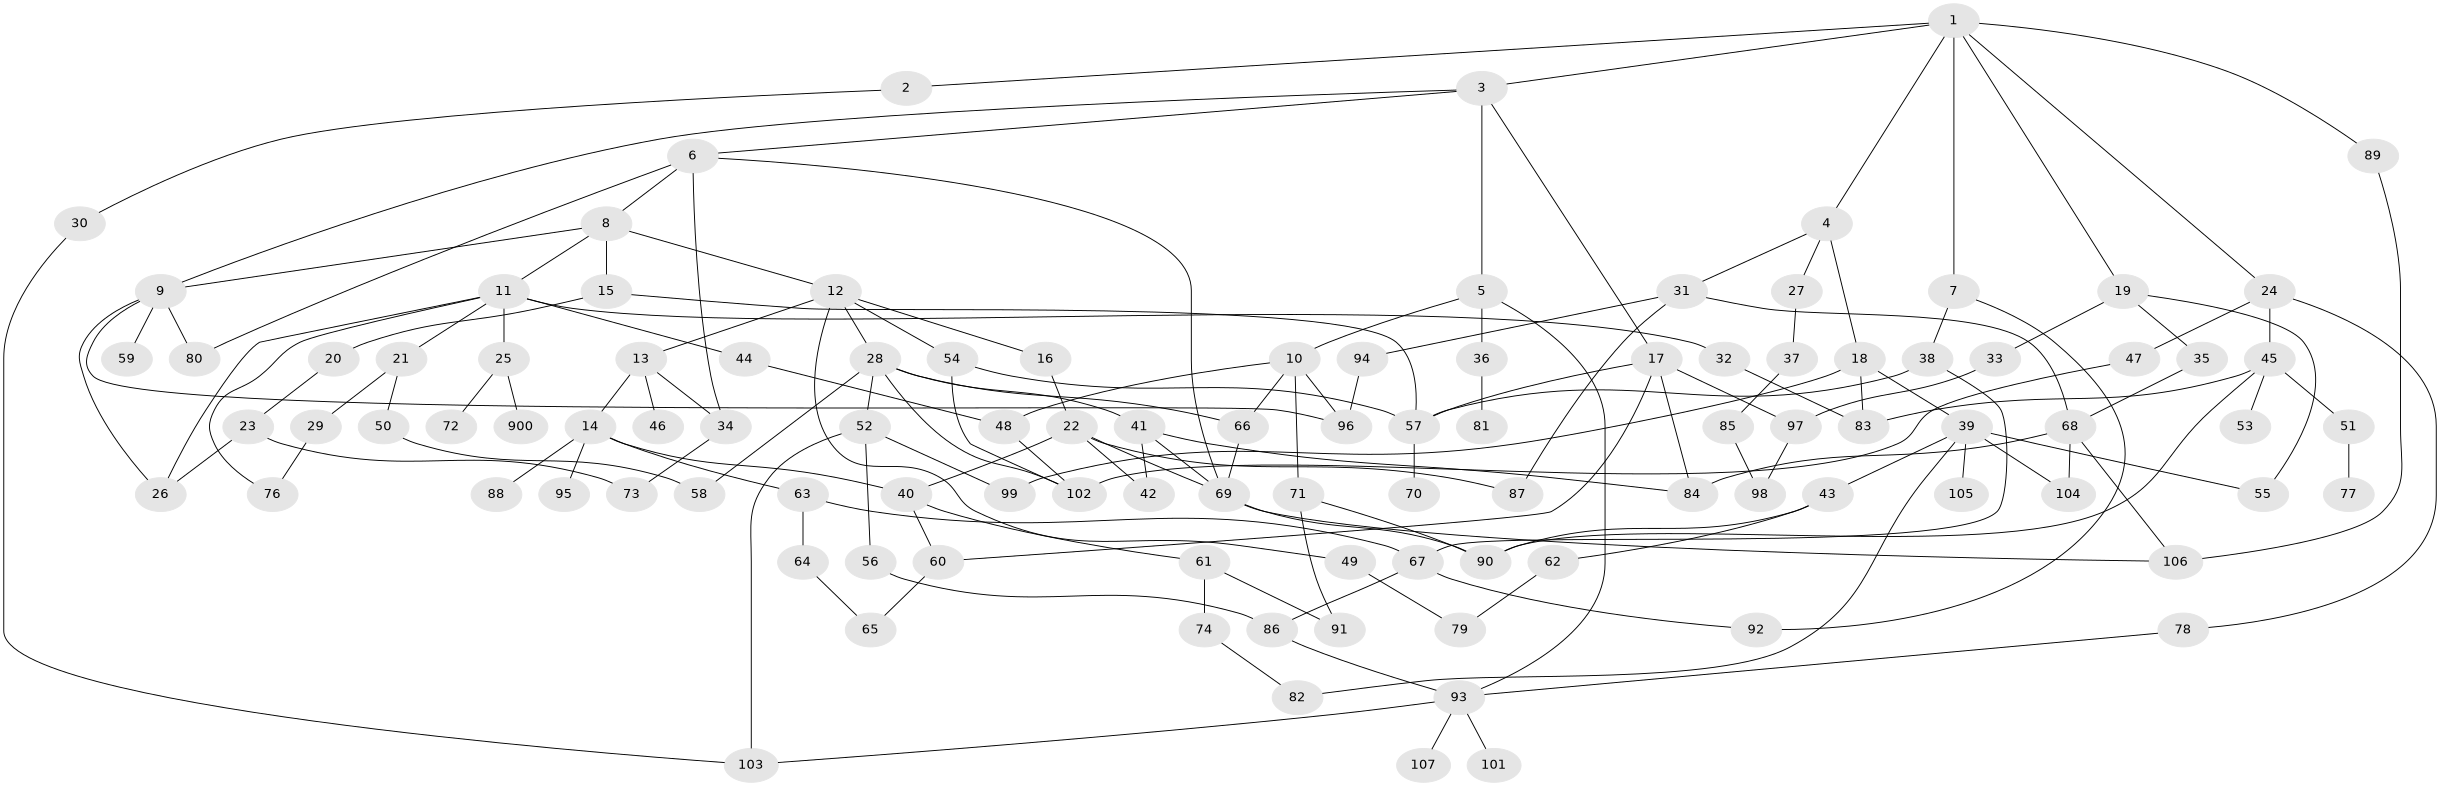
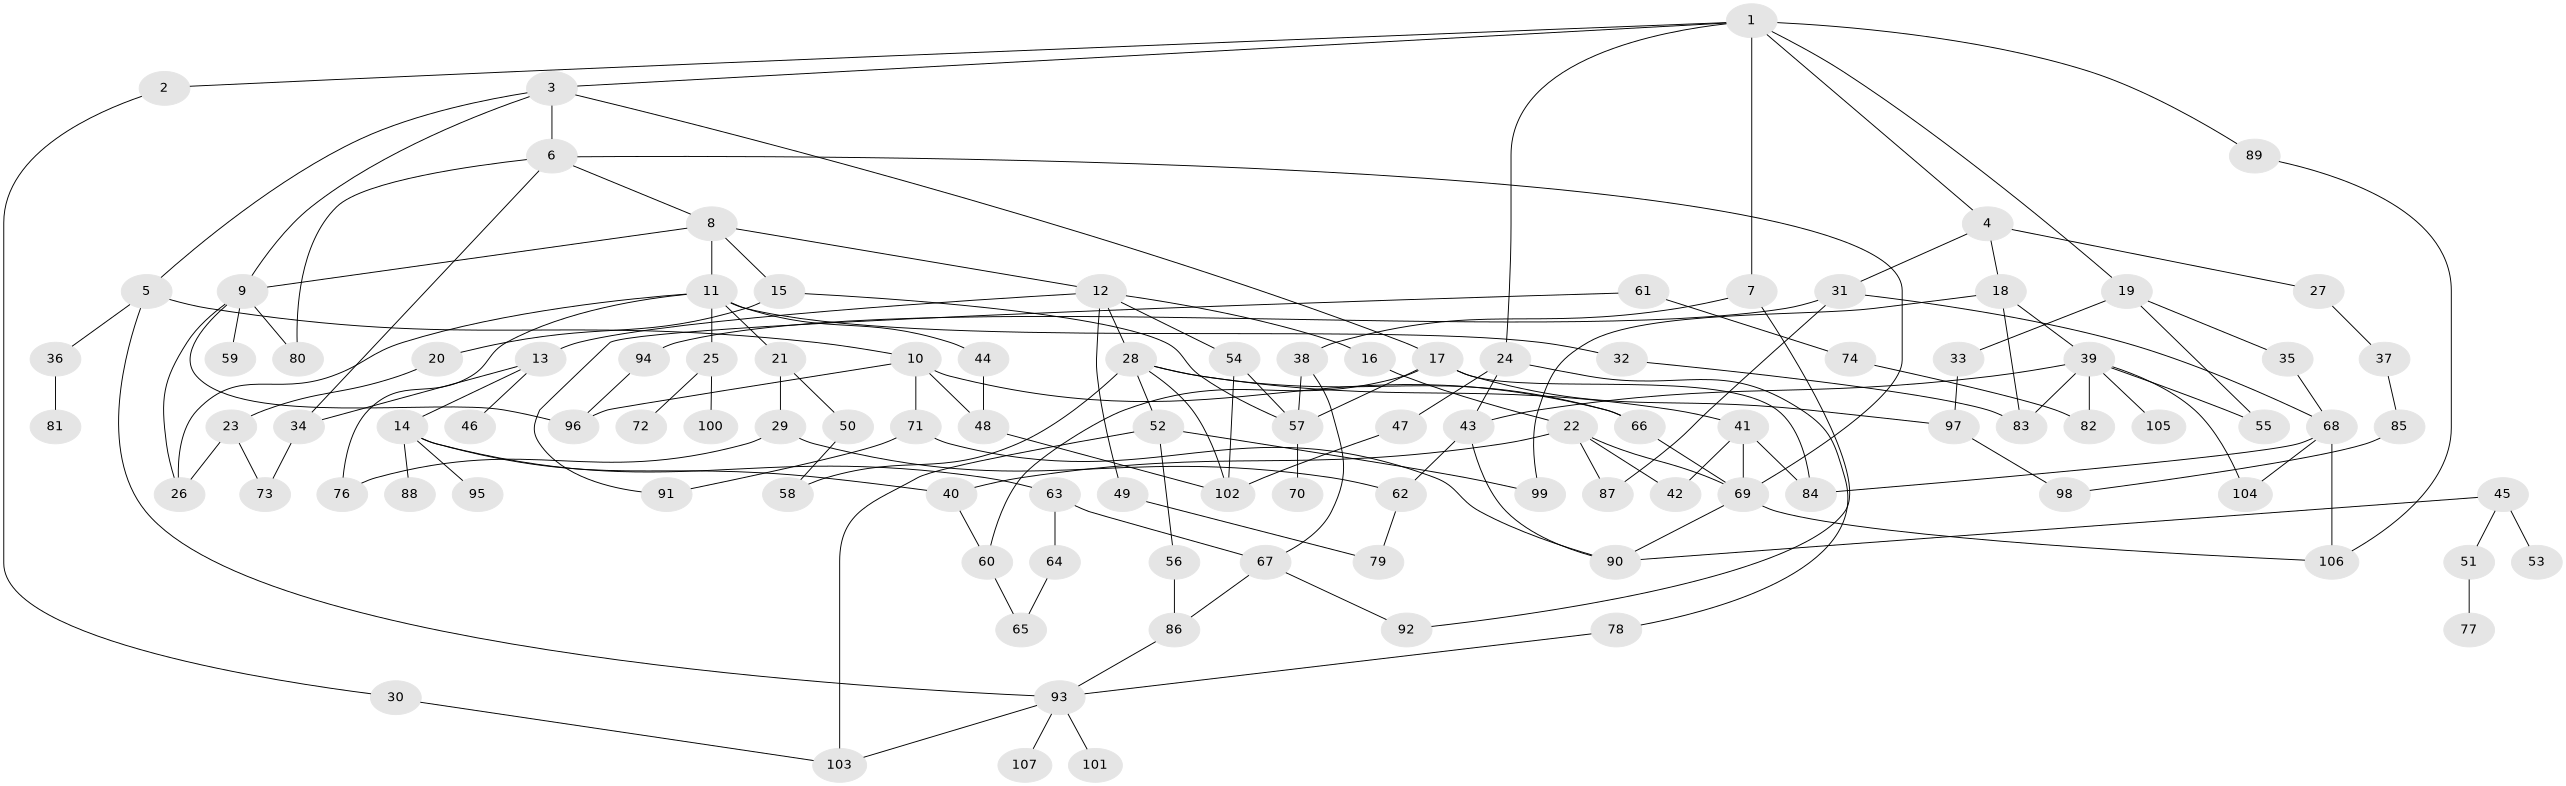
edge "24" -- "45": now "24" -- "43"
edge "45" -- "83": now "39" -- "83"
node "900": label "900" -> "100"
edge "29" -- "62": added
edge "40" -- "61": removed
